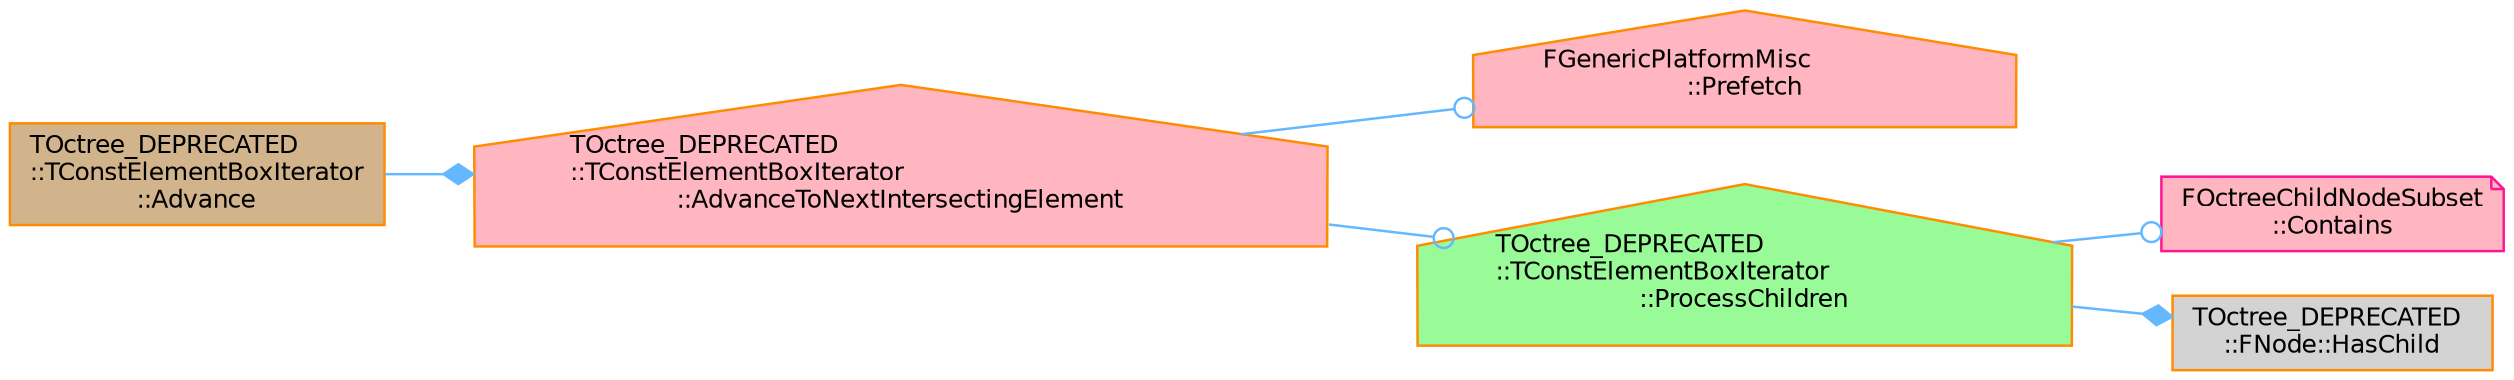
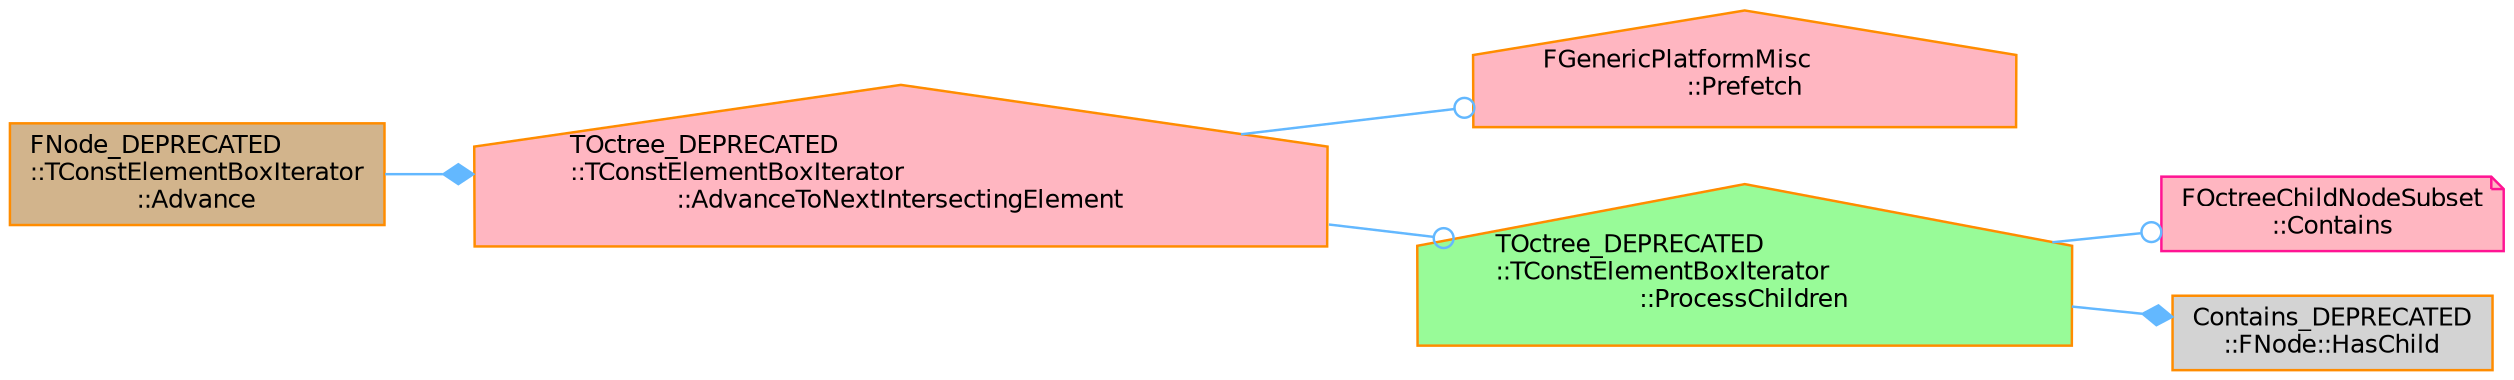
node "TOctree_DEPRECATED ::TConstElementBoxIterator ::Advance": label "TOctree_DEPRECATED ::TConstElementBoxIterator ::Advance" -> "FNode_DEPRECATED ::TConstElementBoxIterator ::Advance"
node "TOctree_DEPRECATED ::FNode::HasChild": label "TOctree_DEPRECATED ::FNode::HasChild" -> "Contains_DEPRECATED ::FNode::HasChild"
